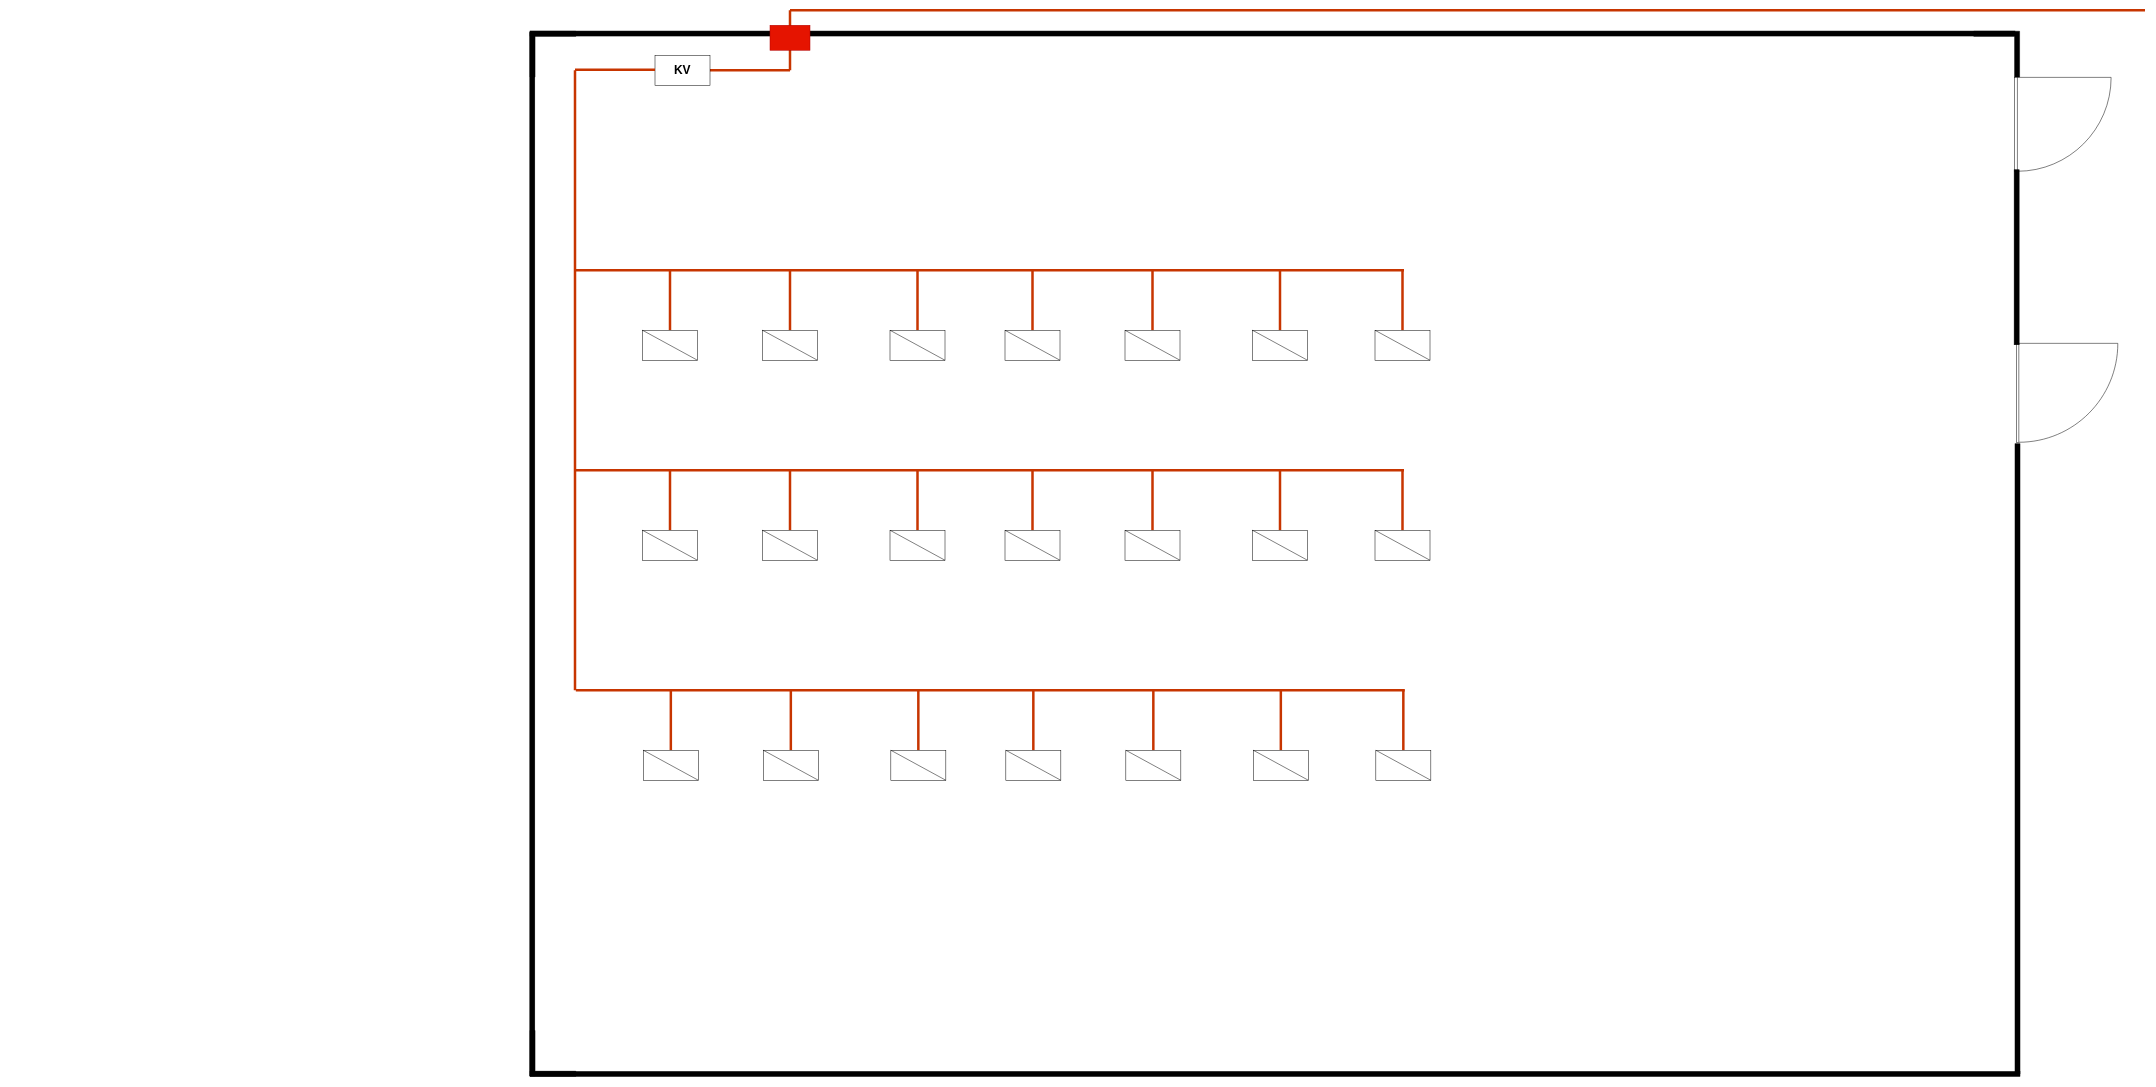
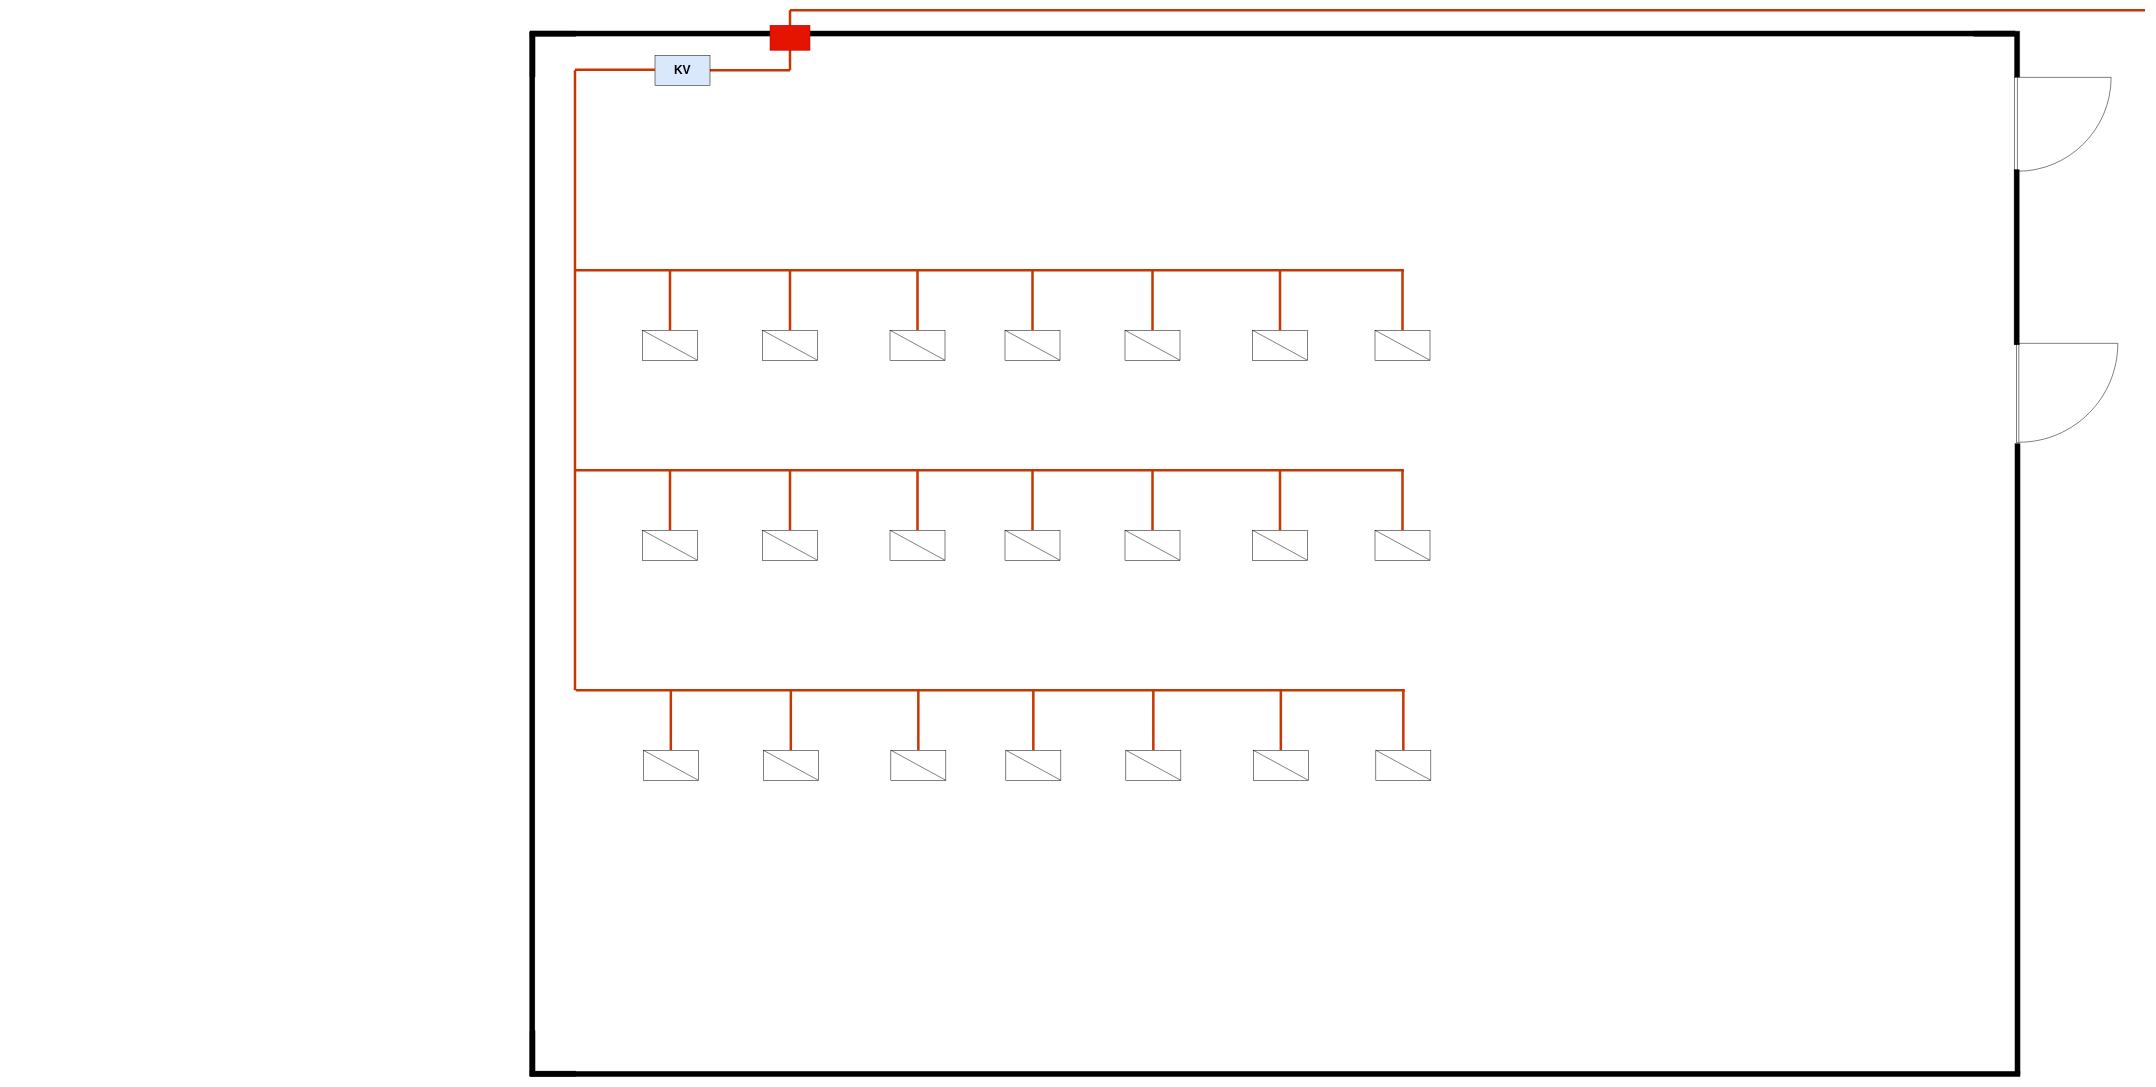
node "KV": fillcolor #ffffff -> #dae8fc
